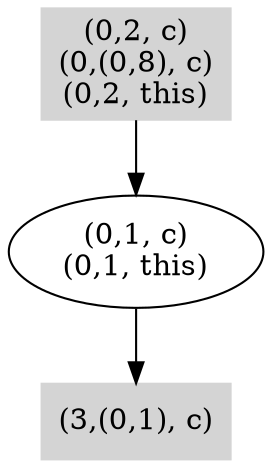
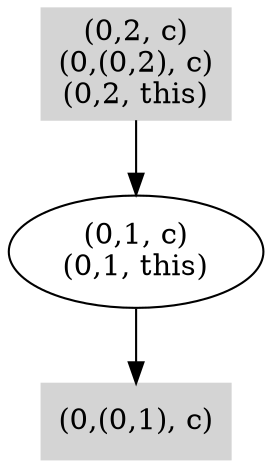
node "(0,2, c) (0,(0,8), c) (0,2, this)": label "(0,2, c) (0,(0,8), c) (0,2, this)" -> "(0,2, c) (0,(0,2), c) (0,2, this)"
node "(3,(0,1), c)": label "(3,(0,1), c)" -> "(0,(0,1), c)"
